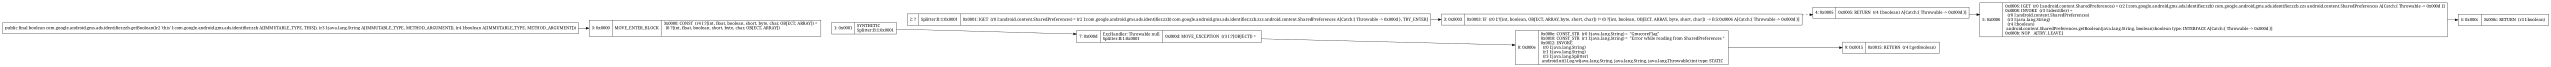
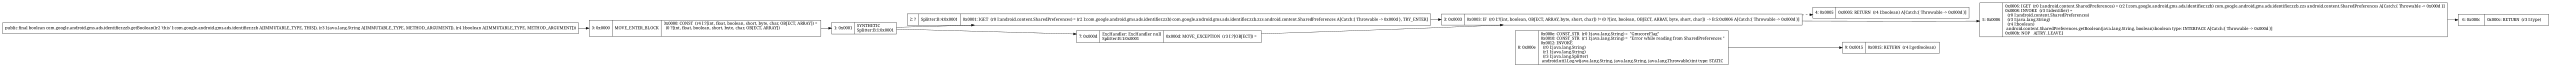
edge "4: 0x0005" -> "5: 0x0006": now "3: 0x0003" -> "5: 0x0006"
node "2: ?": text "Splitter:B:1:0x0001" -> "Splitter:B:4:0x0001"
node "6: 0x000c": text "0x000c: RETURN  (r3 I:boolean)" -> "0x000c: RETURN  (r3 I:type)"
edge "1: 0x0001" -> "2: ?": added
edge "0: 0x0000" -> "1: 0x0001": added
node "7: 0x000d": text "ExcHandler: Throwable null" -> "ExcHandler: ExcHandler null"
edge "7: 0x000d" -> "8: 0x000e": now "7: 0x000d" -> "3: 0x0003"
